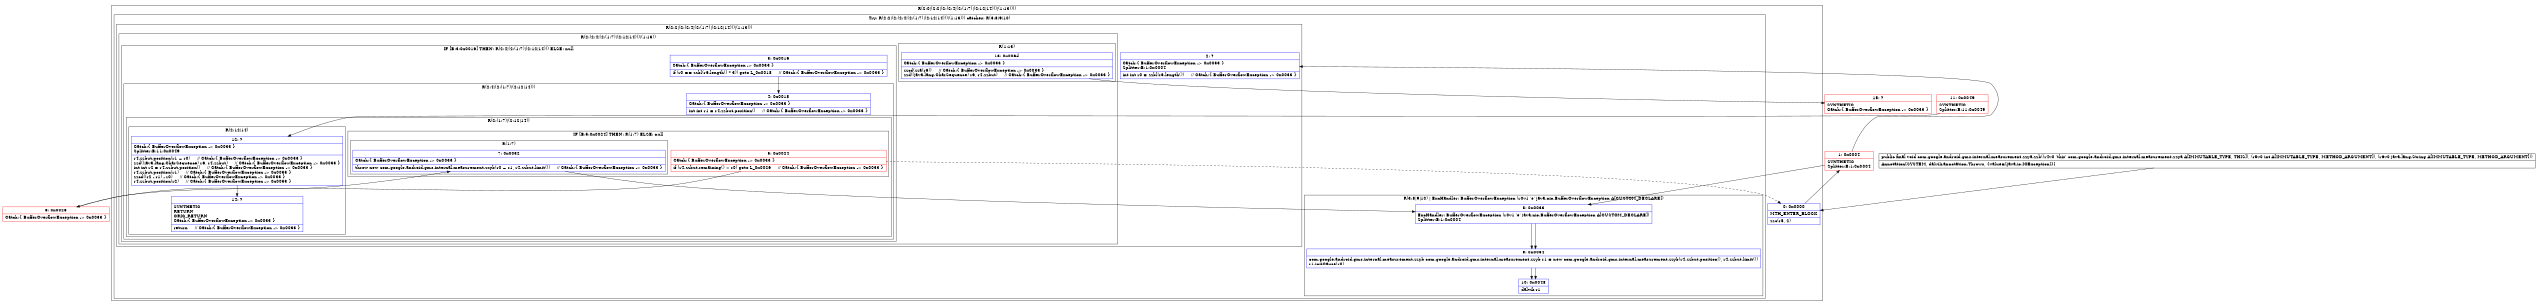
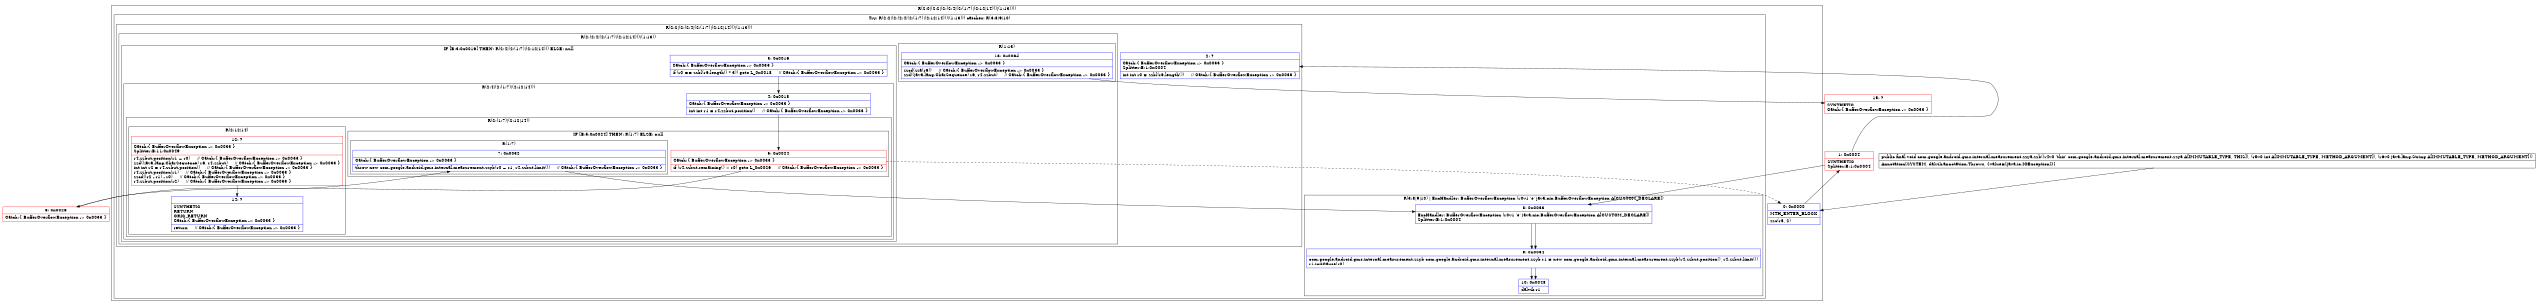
node "11: 0x0049": removed
edge "4: 0x0018" -> "5: 0x0024": added
node "12: ?": color blue -> red
